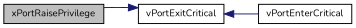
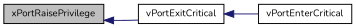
edge "xPortRaisePrivilege" -> "vPortExitCritical": reversed
